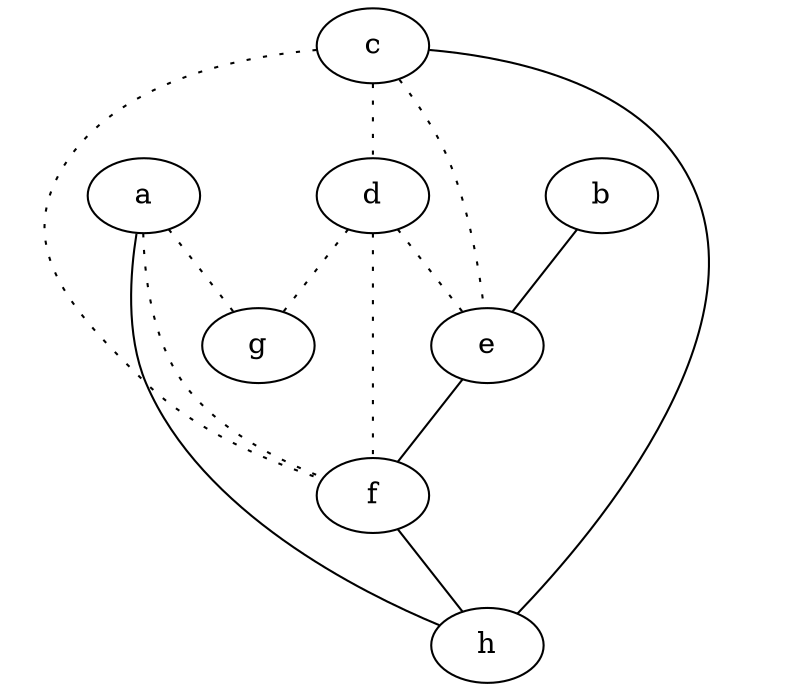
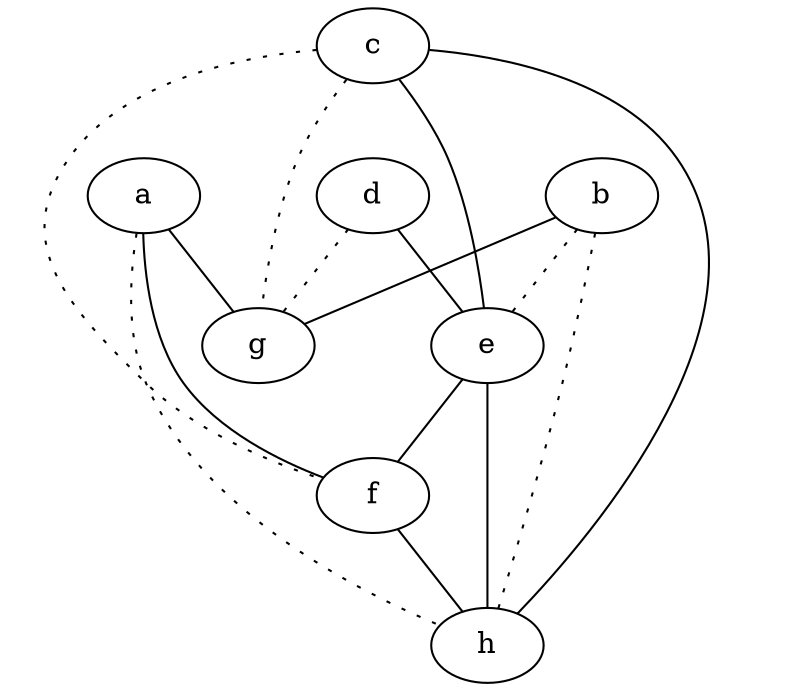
edge "c" -- "d": now "c" -- "g"
edge "c" -- "e": style dotted -> solid
edge "b" -- "g": added
edge "a" -- "g": style dotted -> solid
edge "d" -- "e": style dotted -> solid
edge "b" -- "e": style solid -> dotted
edge "d" -- "f": removed
edge "a" -- "f": style dotted -> solid
edge "b" -- "h": added
edge "a" -- "h": style solid -> dotted
edge "e" -- "h": added
